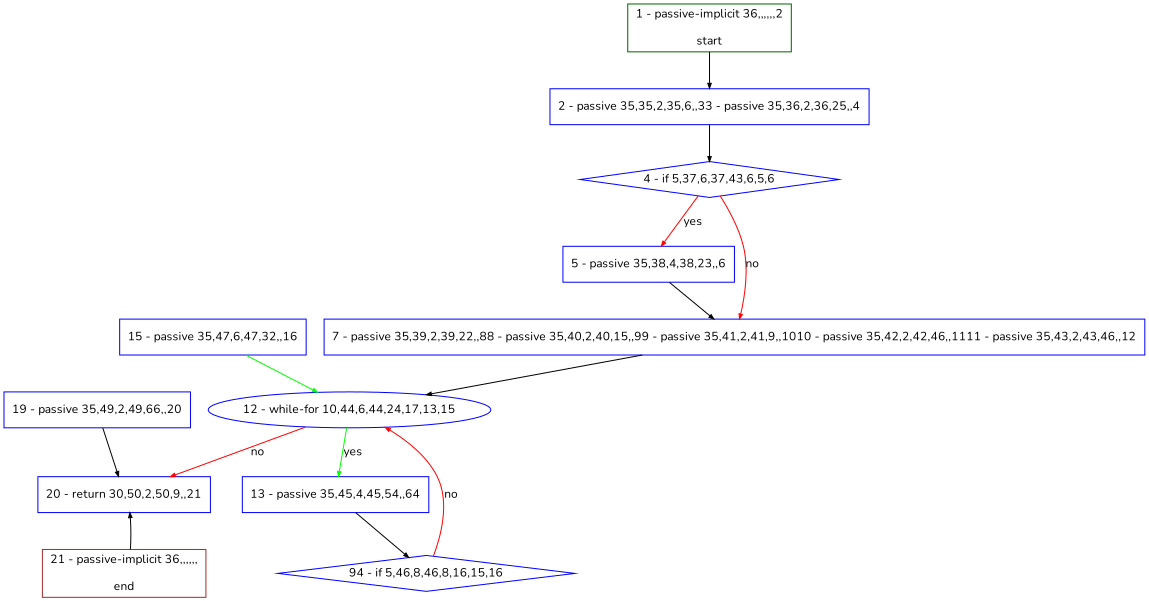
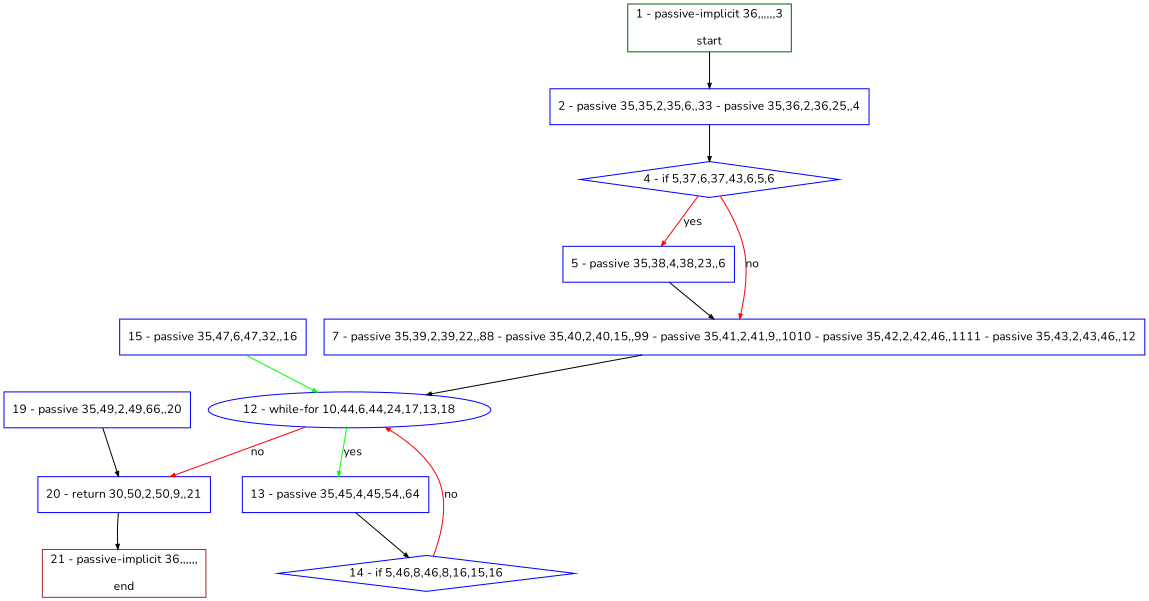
node "1 - passive-implicit 36,,,,,,2 start": label "1 - passive-implicit 36,,,,,,2 start" -> "1 - passive-implicit 36,,,,,,3 start"
node "12 - while-for 10,44,6,44,24,17,13,15": label "12 - while-for 10,44,6,44,24,17,13,15" -> "12 - while-for 10,44,6,44,24,17,13,18"
edge "21 - passive-implicit 36,,,,,, end" -> "20 - return 30,50,2,50,9,,21": reversed
node "94 - if 5,46,8,46,8,16,15,16": label "94 - if 5,46,8,46,8,16,15,16" -> "14 - if 5,46,8,46,8,16,15,16"
